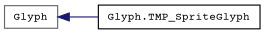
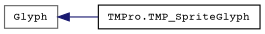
node "Glyph.TMP_SpriteGlyph": label "Glyph.TMP_SpriteGlyph" -> "TMPro.TMP_SpriteGlyph"
